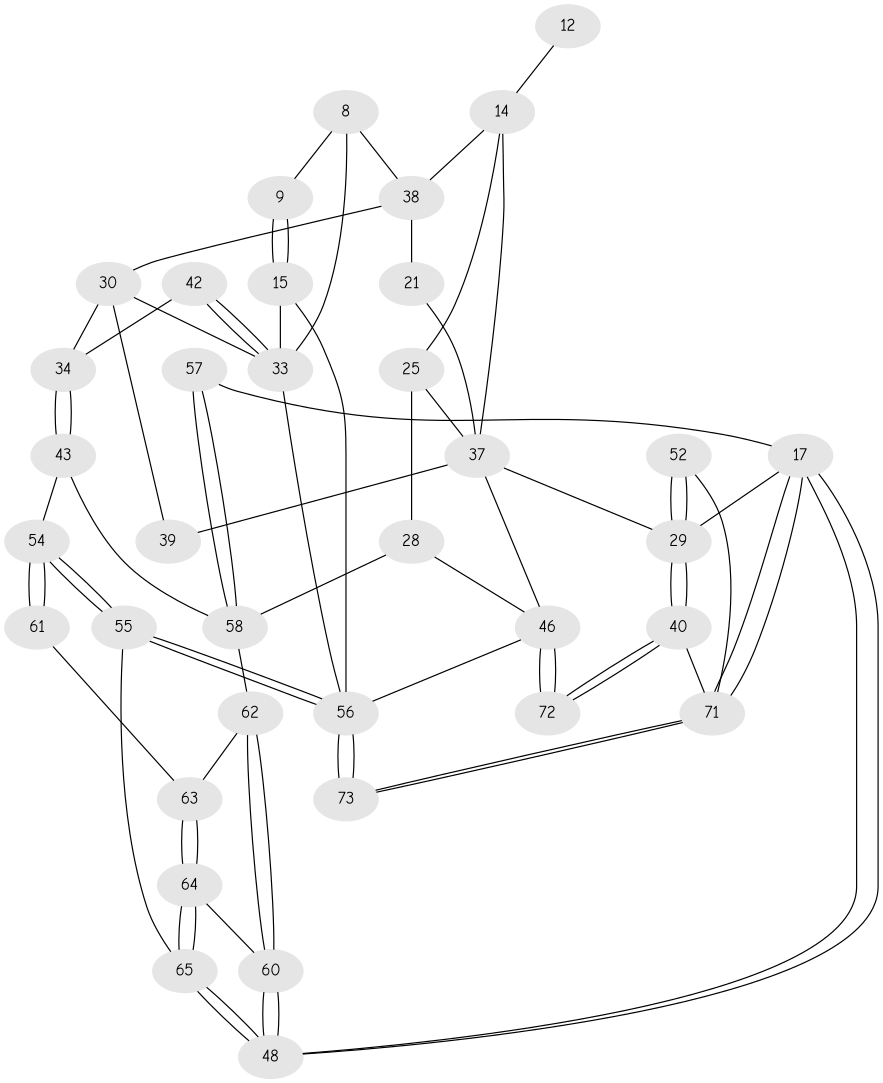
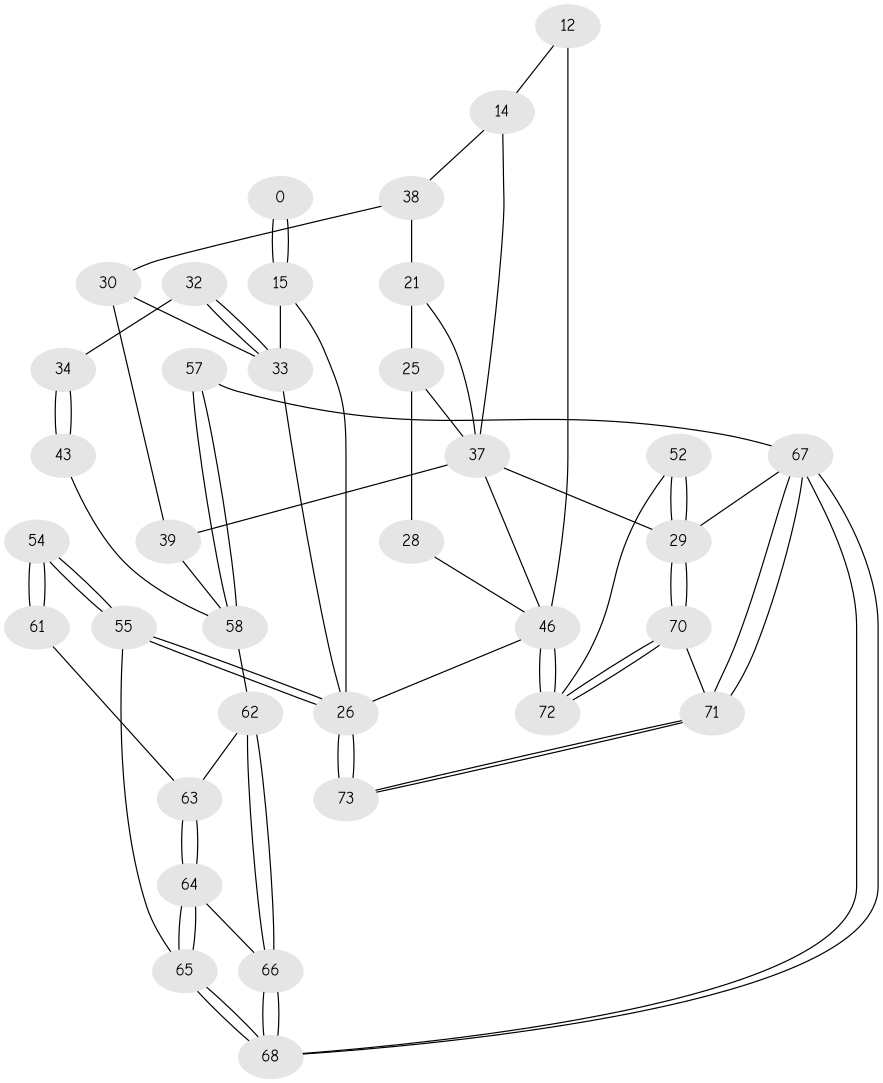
node "8": removed
node "9": label "9" -> "0"
edge "14" -- "25": now "21" -- "25"
node "42": label "42" -> "32"
edge "30" -- "34": removed
edge "12" -- "46": added
node "17": label "17" -> "67"
edge "43" -- "54": removed
edge "52" -- "71": now "52" -- "72"
edge "28" -- "58": now "39" -- "58"
node "40": label "40" -> "70"
node "56": label "56" -> "26"
node "60": label "60" -> "66"
node "48": label "48" -> "68"
